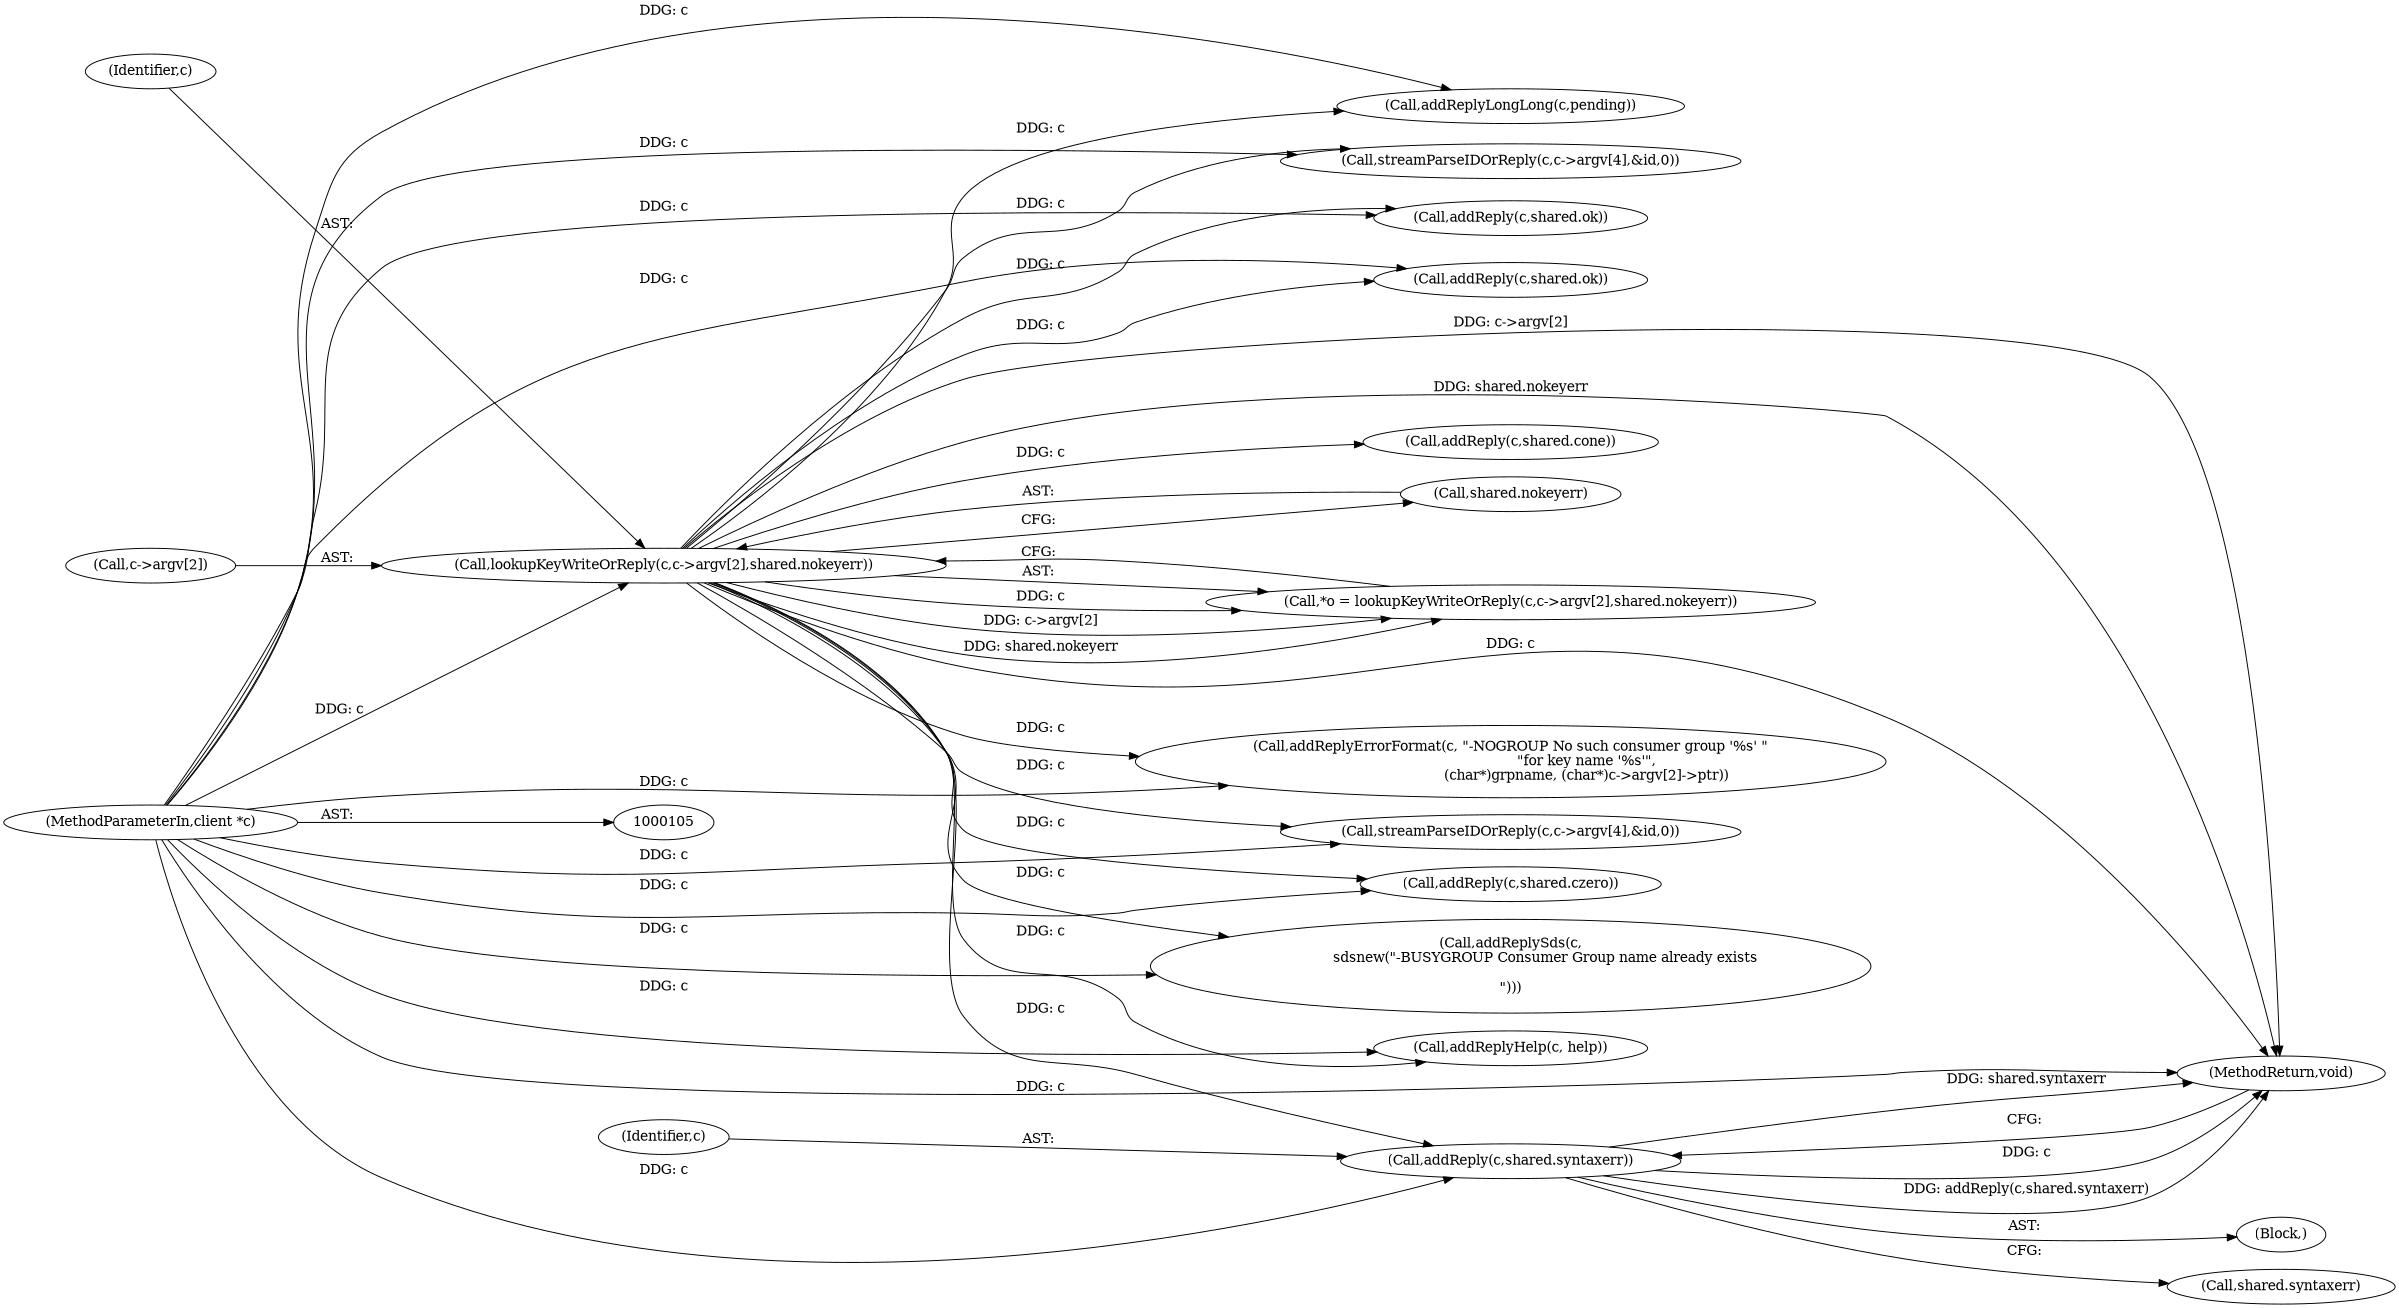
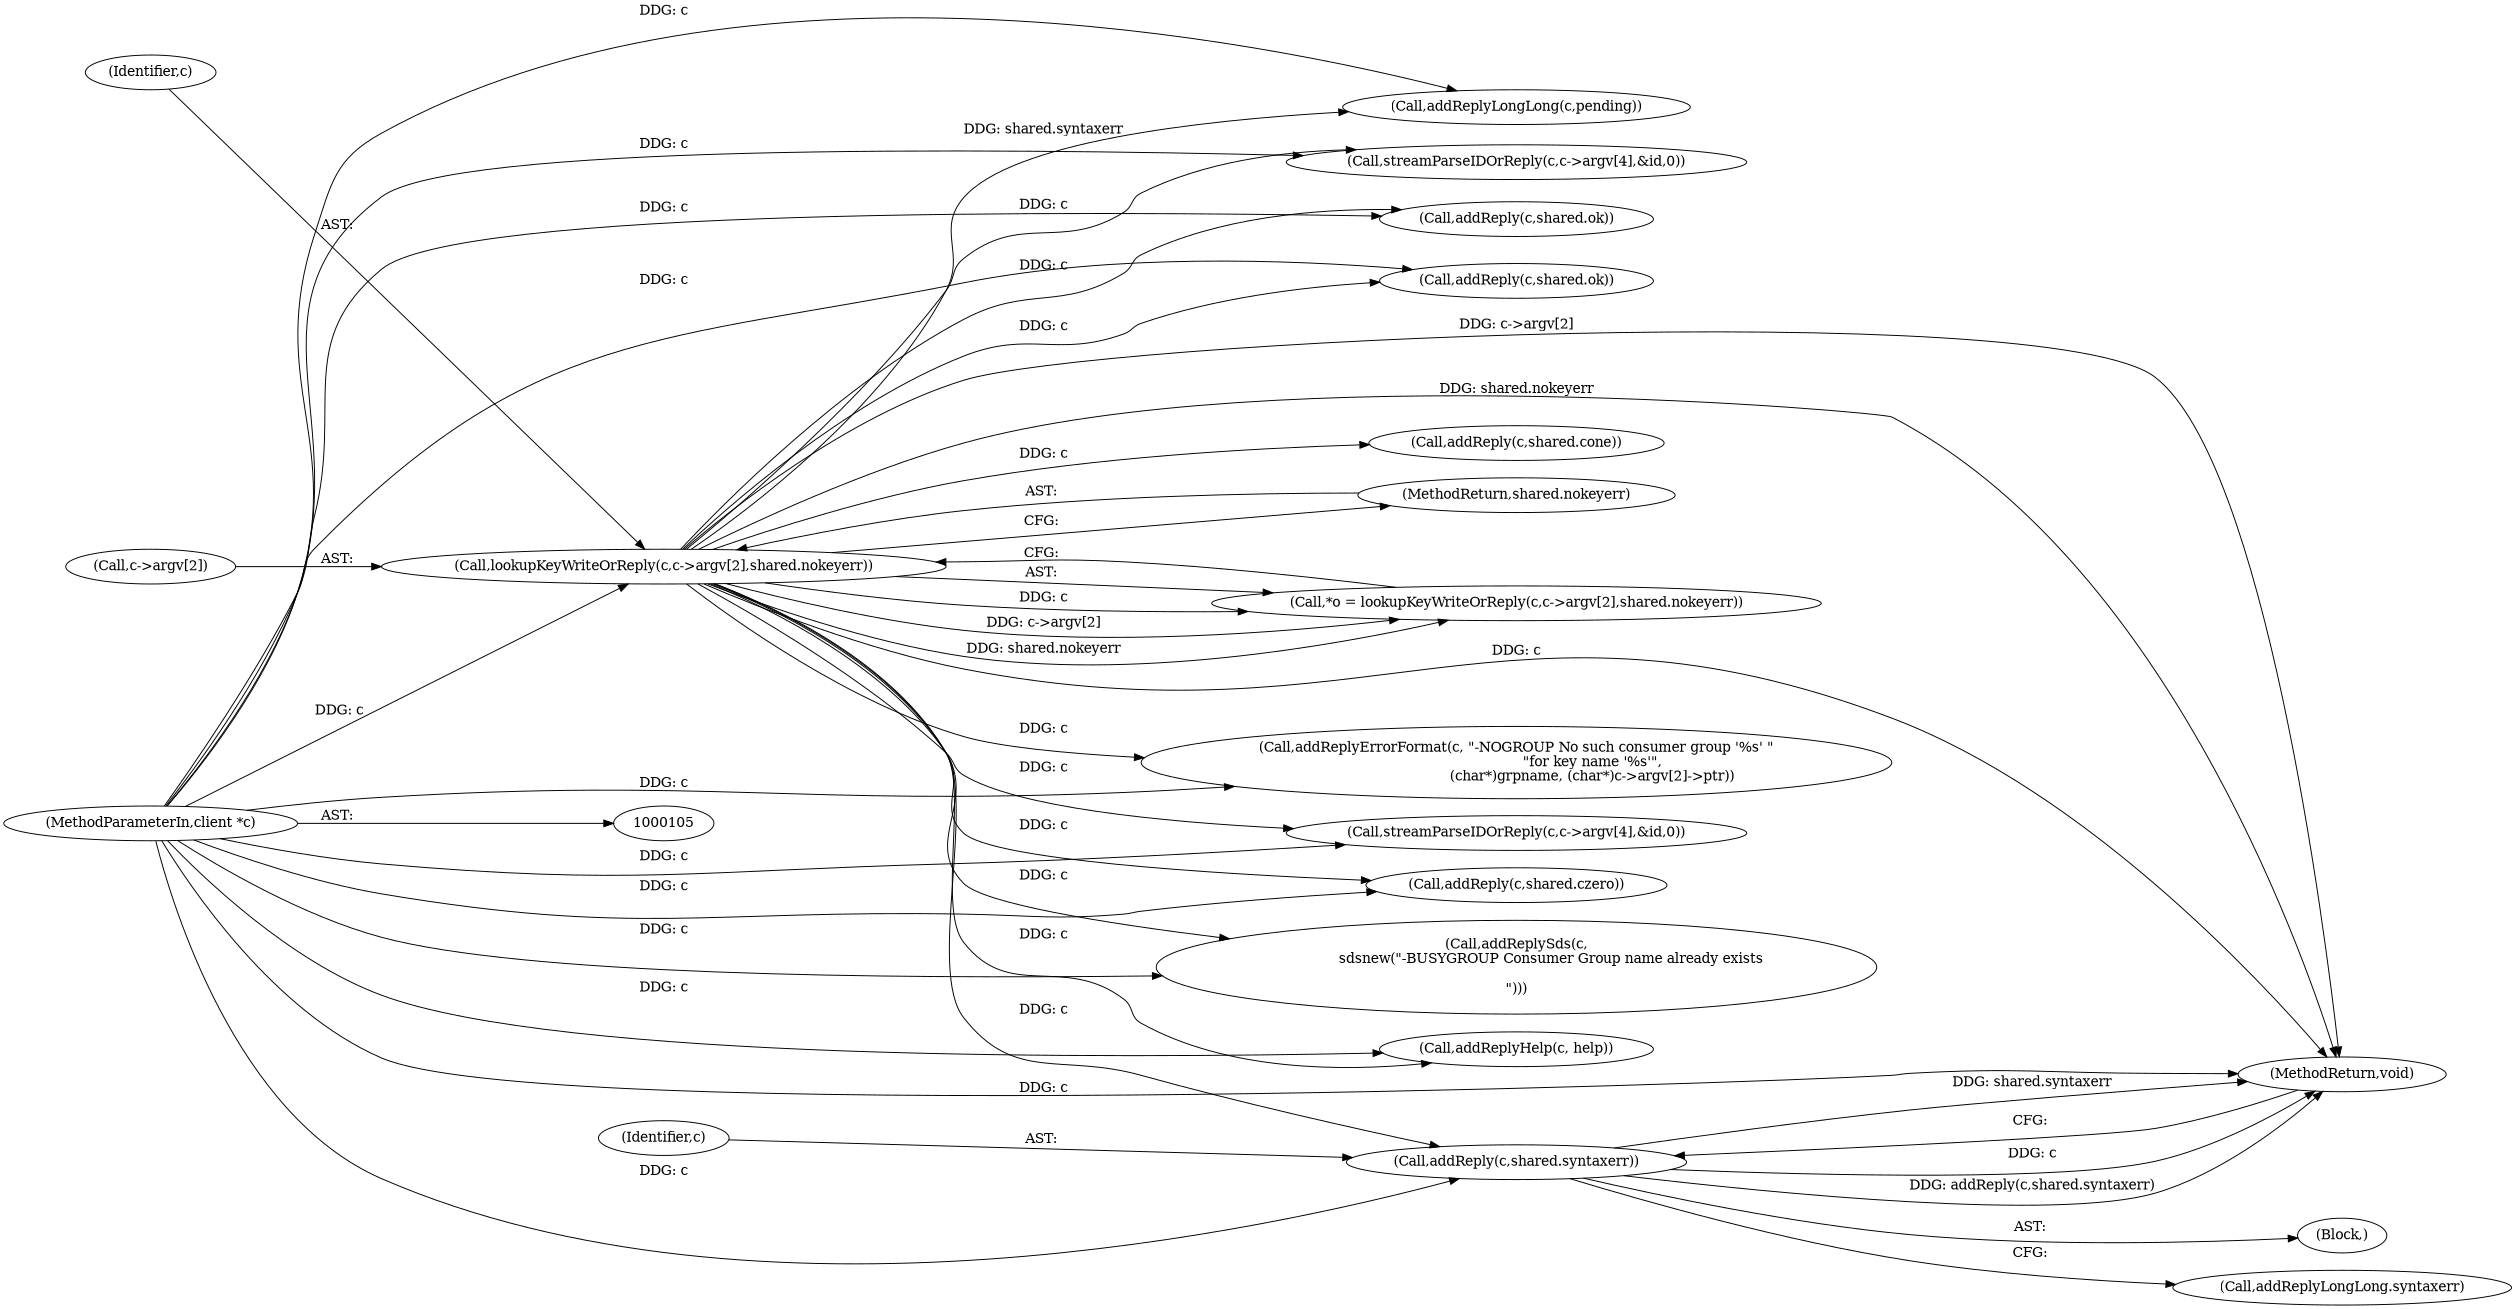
edge "(Call,lookupKeyWriteOrReply(c,c->argv[2],shared.nokeyerr))" -> "(Call,addReplyLongLong(c,pending))": label "DDG: c" -> "DDG: shared.syntaxerr"
node "(Call,shared.nokeyerr)": label "(Call,shared.nokeyerr)" -> "(MethodReturn,shared.nokeyerr)"
node "(Call,shared.syntaxerr)": label "(Call,shared.syntaxerr)" -> "(Call,addReplyLongLong.syntaxerr)"
